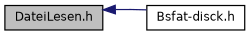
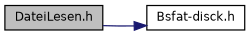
edge "Bsfat-disck.h" -> "DateiLesen.h": reversed
